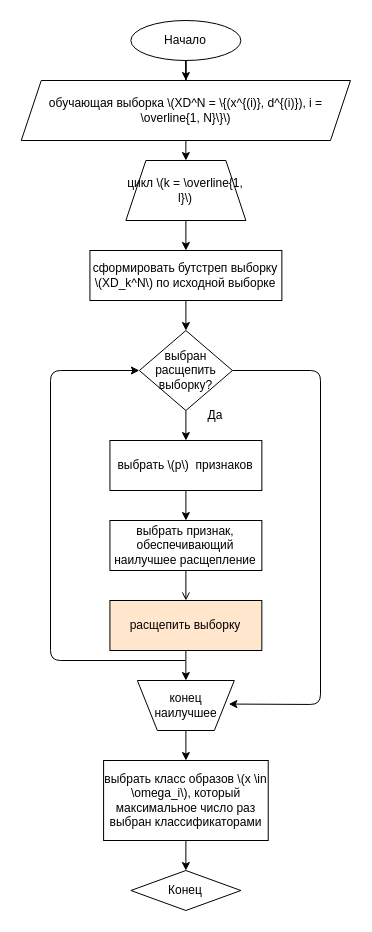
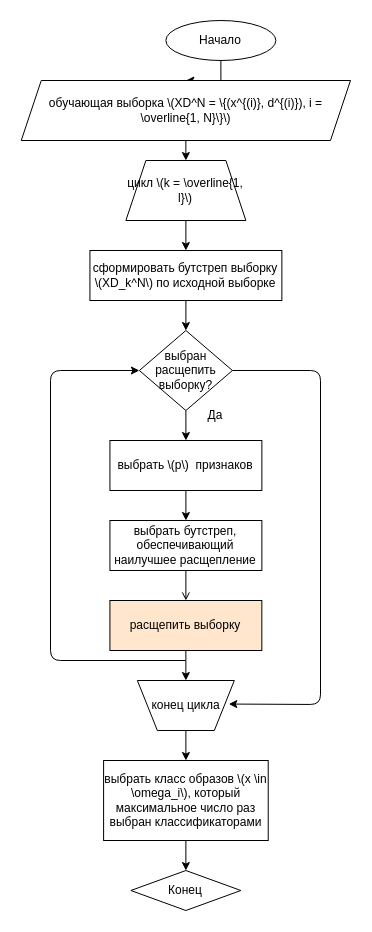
node "Начало": moved (186, 41) -> (221, 41)
node "выбрать признак, обеспечивающий наилучшее расщепление": label "выбрать признак, обеспечивающий наилучшее расщепление" -> "выбрать бутстреп, обеспечивающий наилучшее расщепление"
node "конец наилучшее": label "конец наилучшее" -> "конец цикла"
